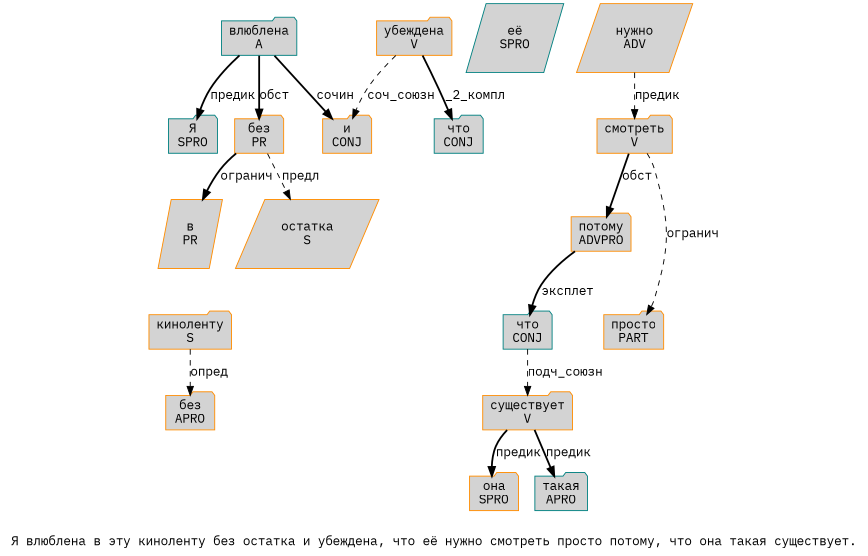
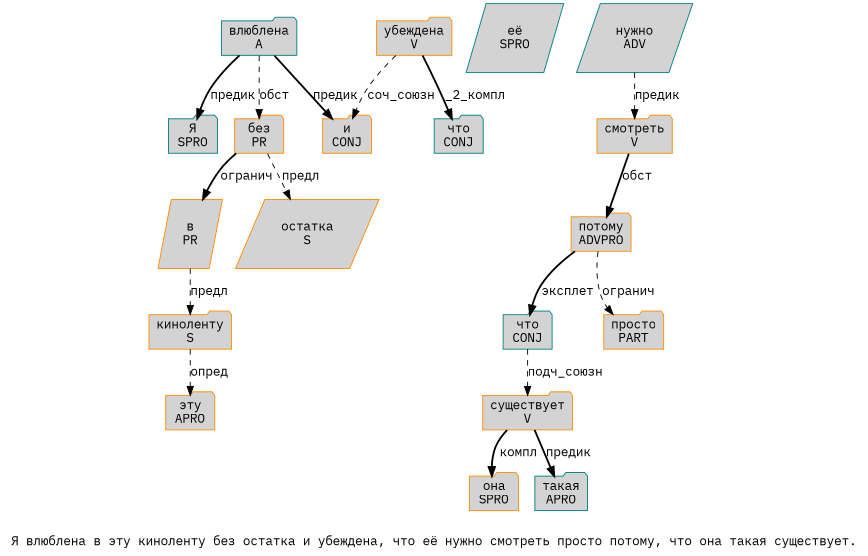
node "нужно ADV": color darkorange -> teal
edge "влюблена A" -> "без PR": style bold -> dashed
edge "влюблена A" -> "и CONJ": label "сочин" -> "предик"
edge "смотреть V" -> "просто PART": now "потому ADVPRO" -> "просто PART"
edge "в PR" -> "киноленту S": added, label "предл"
node "без APRO": label "без APRO" -> "эту APRO"
edge "существует V" -> "она SPRO": label "предик" -> "компл"
